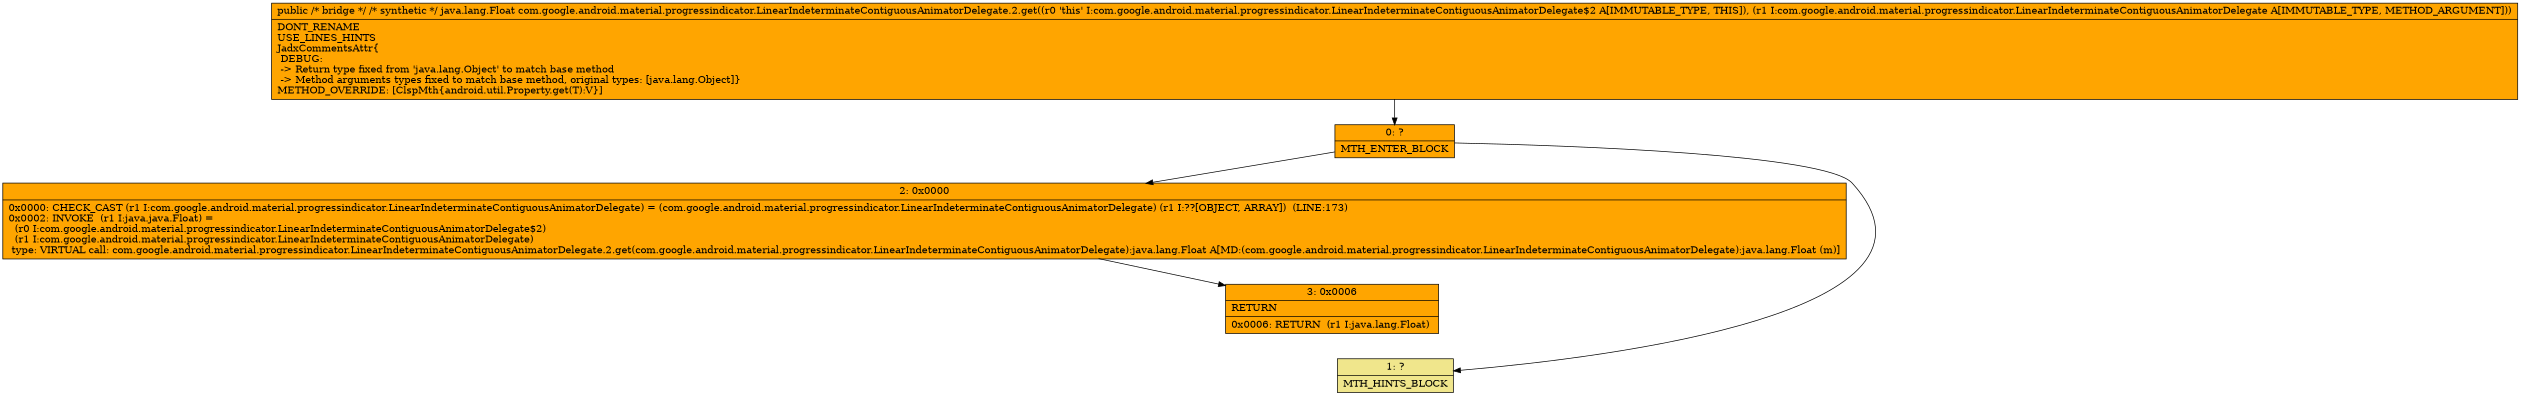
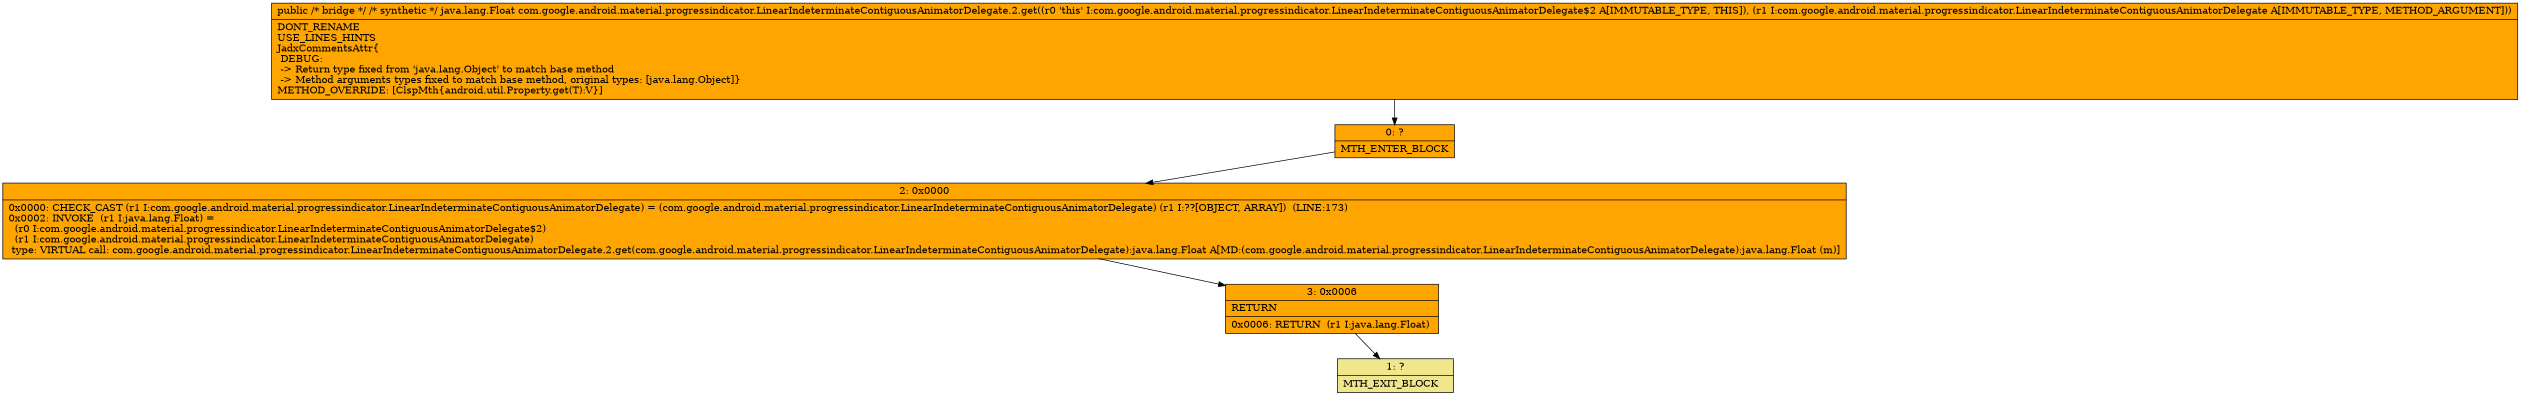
node "2: 0x0000": text "0x0002: INVOKE  (r1 I:java.java.Float) =" -> "0x0002: INVOKE  (r1 I:java.lang.Float) ="
edge "0: ?" -> "1: ?": now "3: 0x0006" -> "1: ?"
node "1: ?": text "MTH_HINTS_BLOCK" -> "MTH_EXIT_BLOCK"
